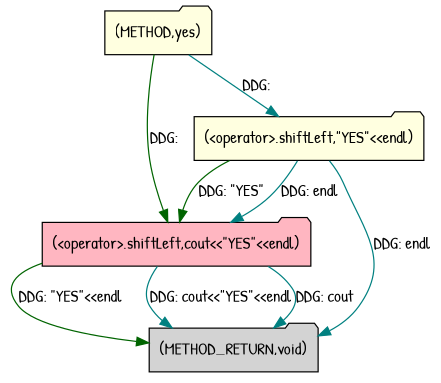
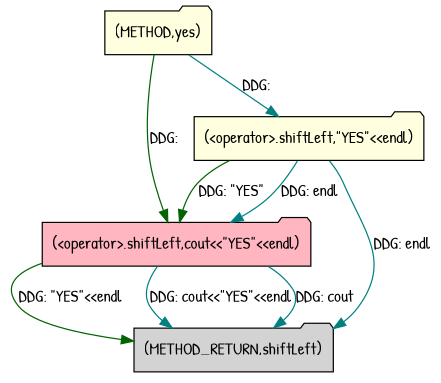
node "(METHOD_RETURN,void)": label "(METHOD_RETURN,void)" -> "(METHOD_RETURN,shiftLeft)"
